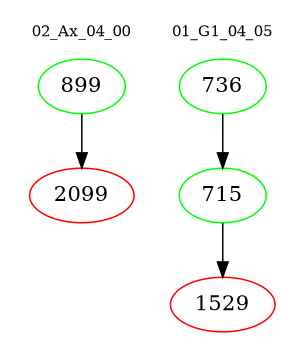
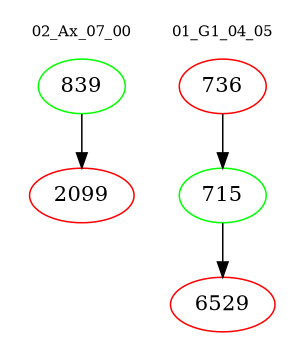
cluster "02_Ax_04_00": label "02_Ax_04_00" -> "02_Ax_07_00"
node "899": label "899" -> "839"
node "736": color green -> red
node "1529": label "1529" -> "6529"
